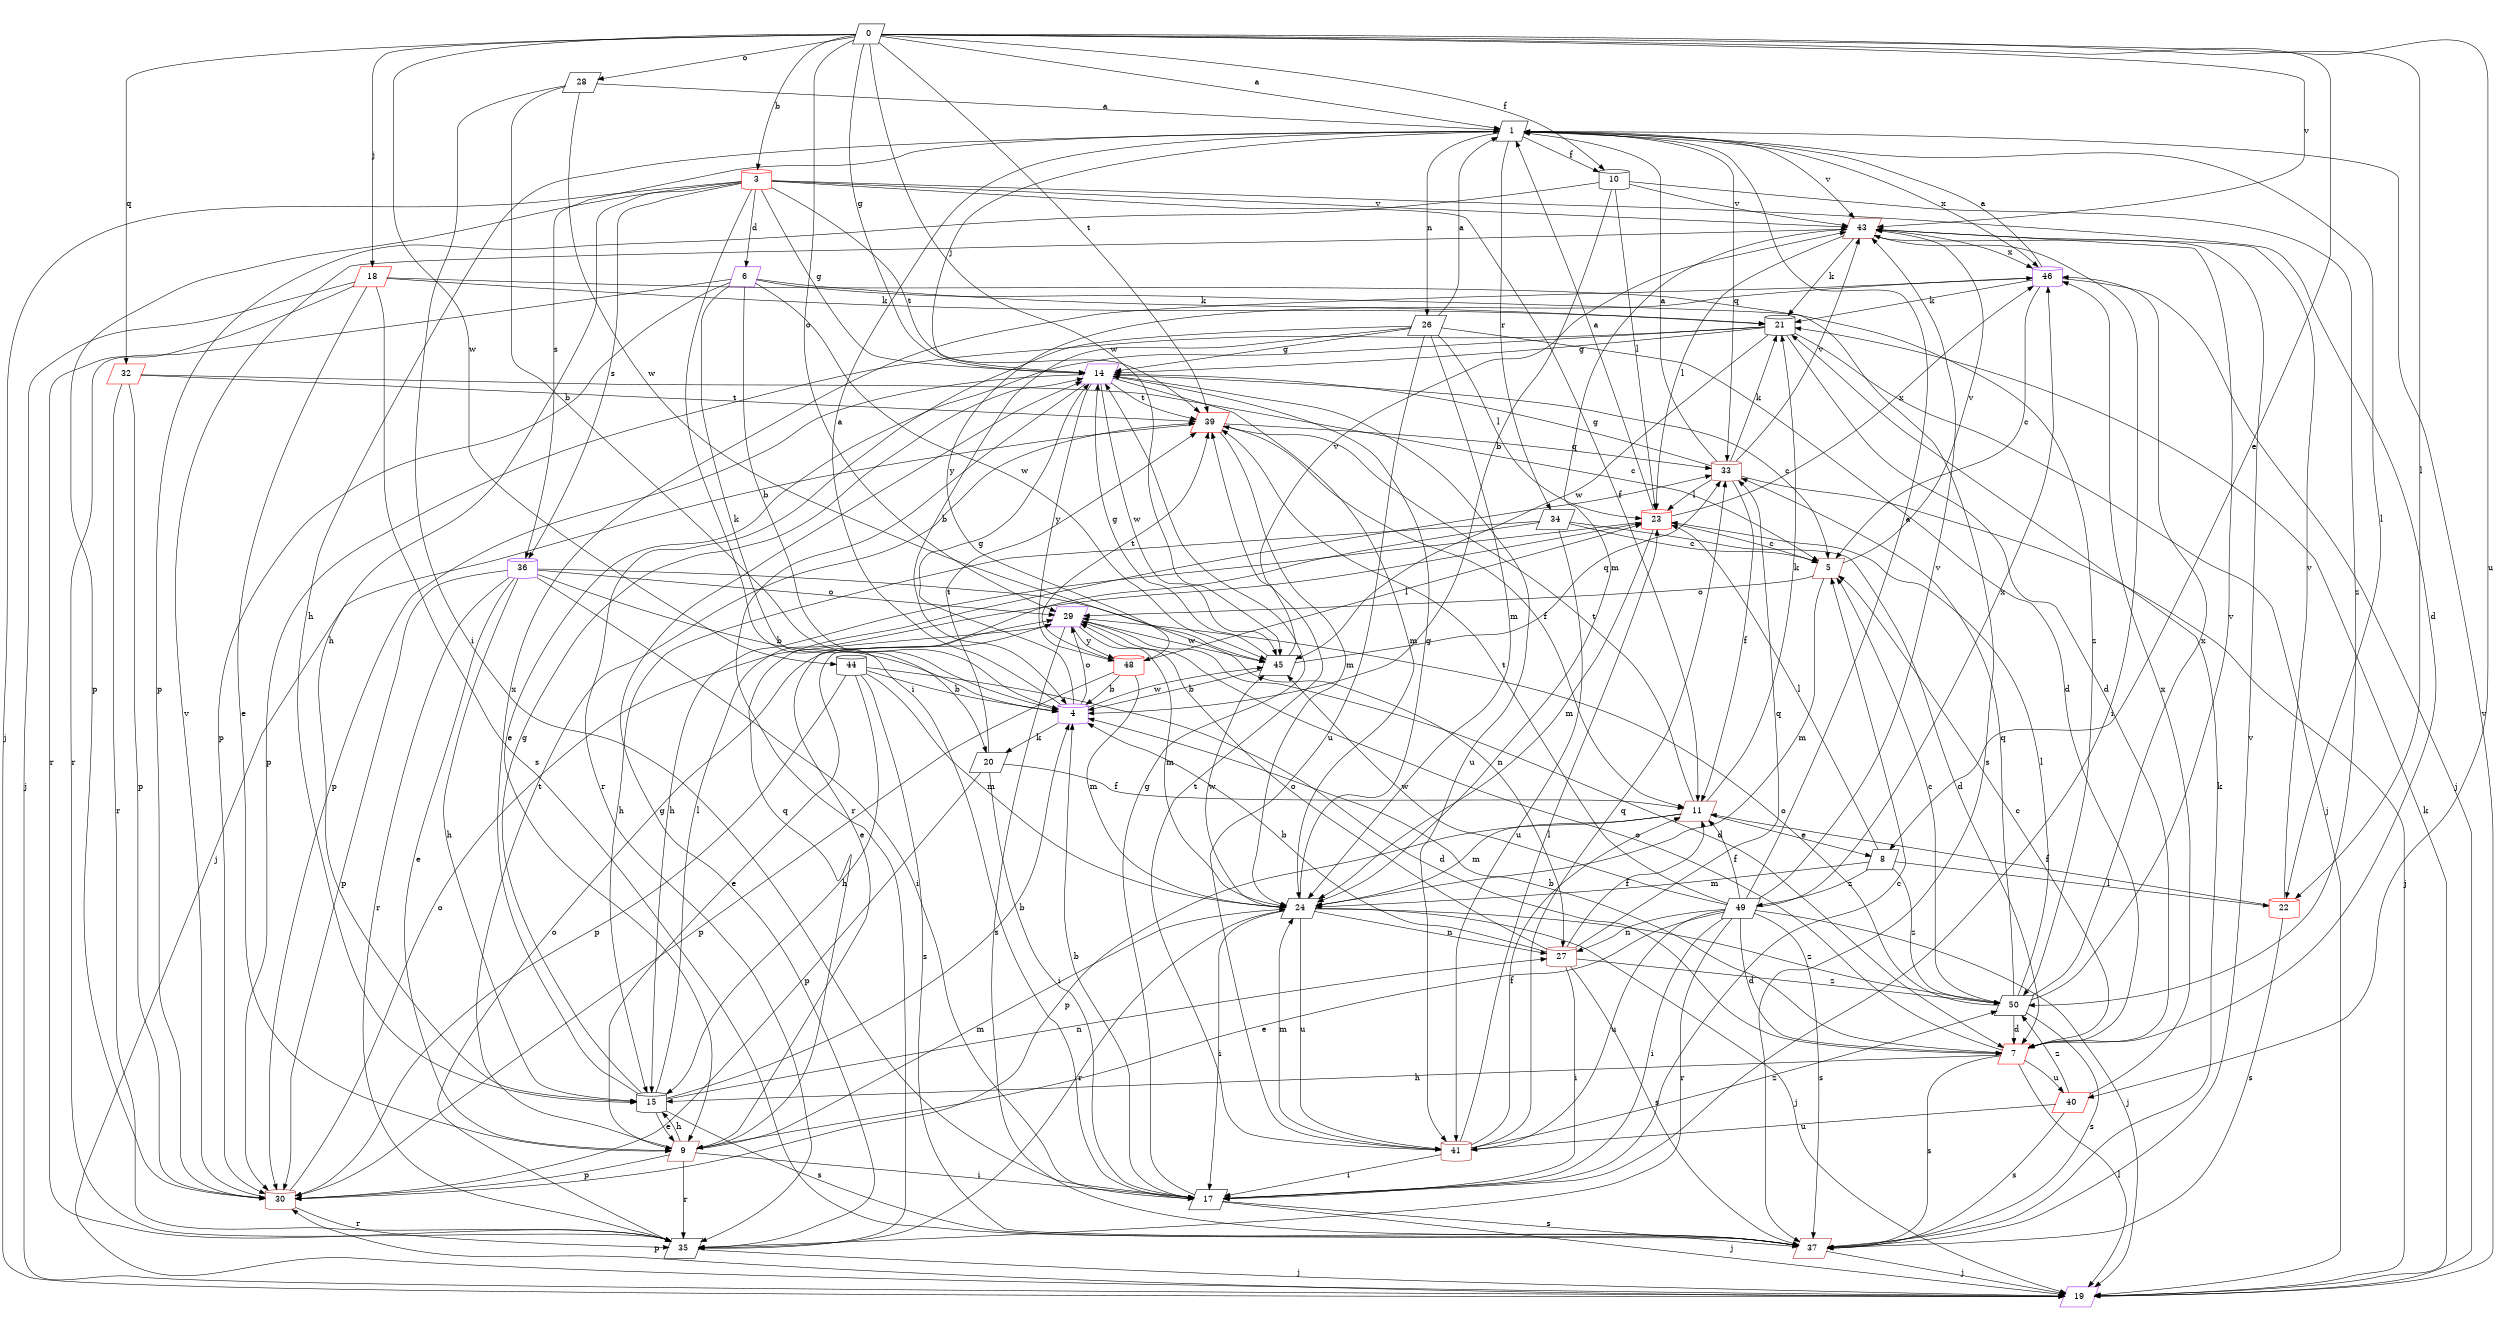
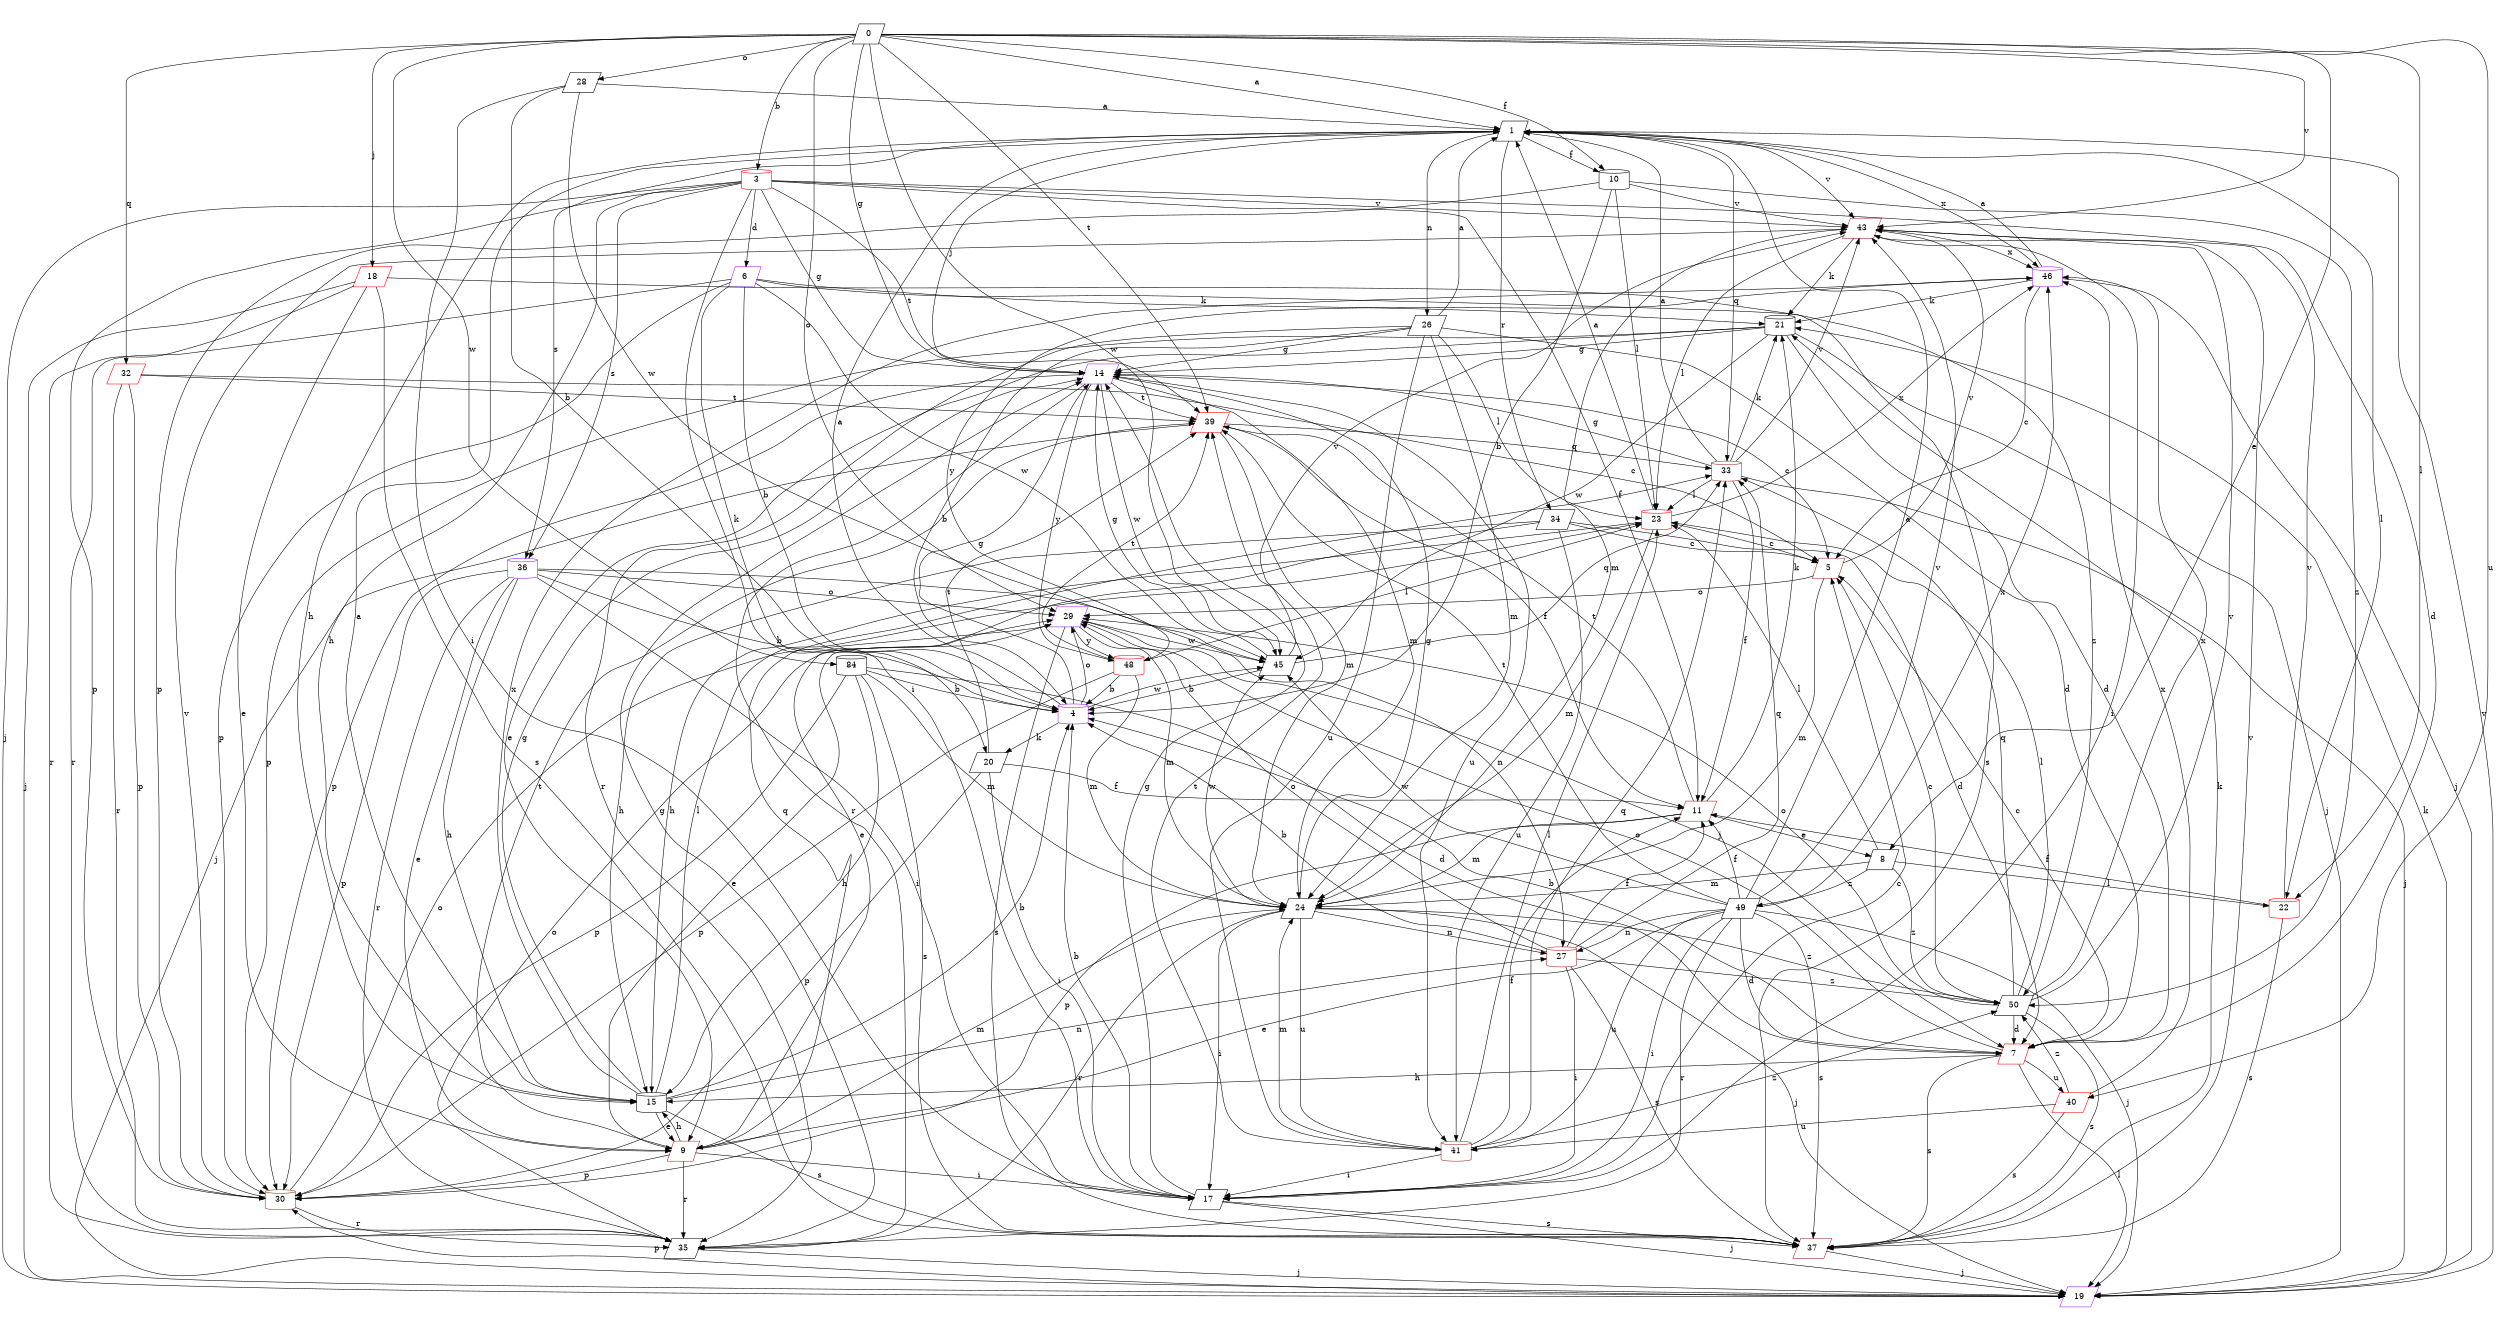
edge "18" -> "21": removed, label "k"
edge "15" -> "1": added, label "a"
node "44": label "44" -> "84"
edge "29" -> "7": label "d" -> "j"
